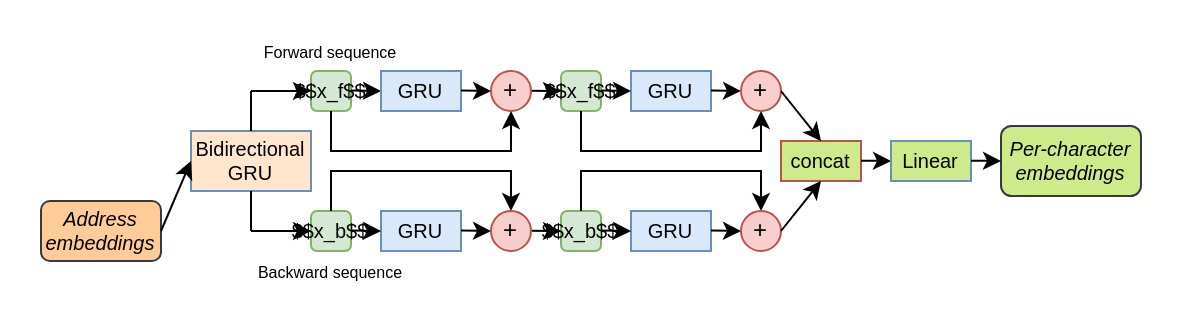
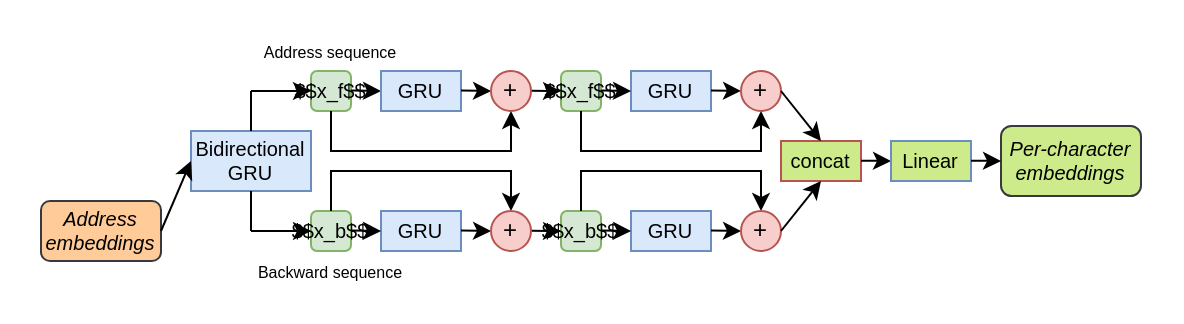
node "Forward sequence": label "Forward sequence" -> "Address sequence"
node "Bidirectional GRU": fillcolor #ffe6cc -> #dae8fc
